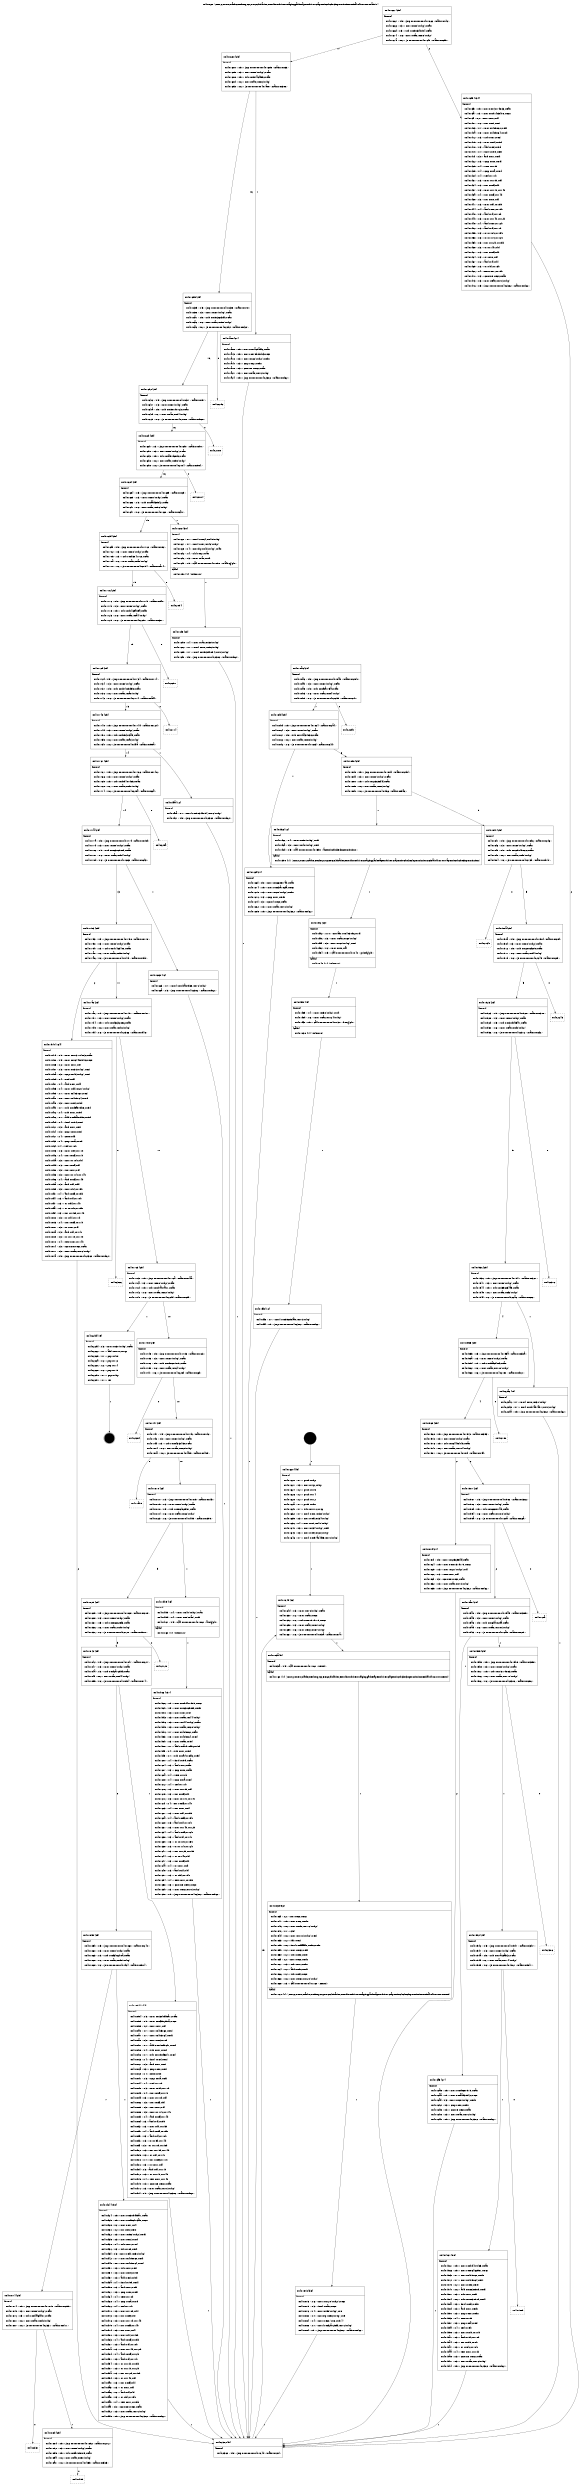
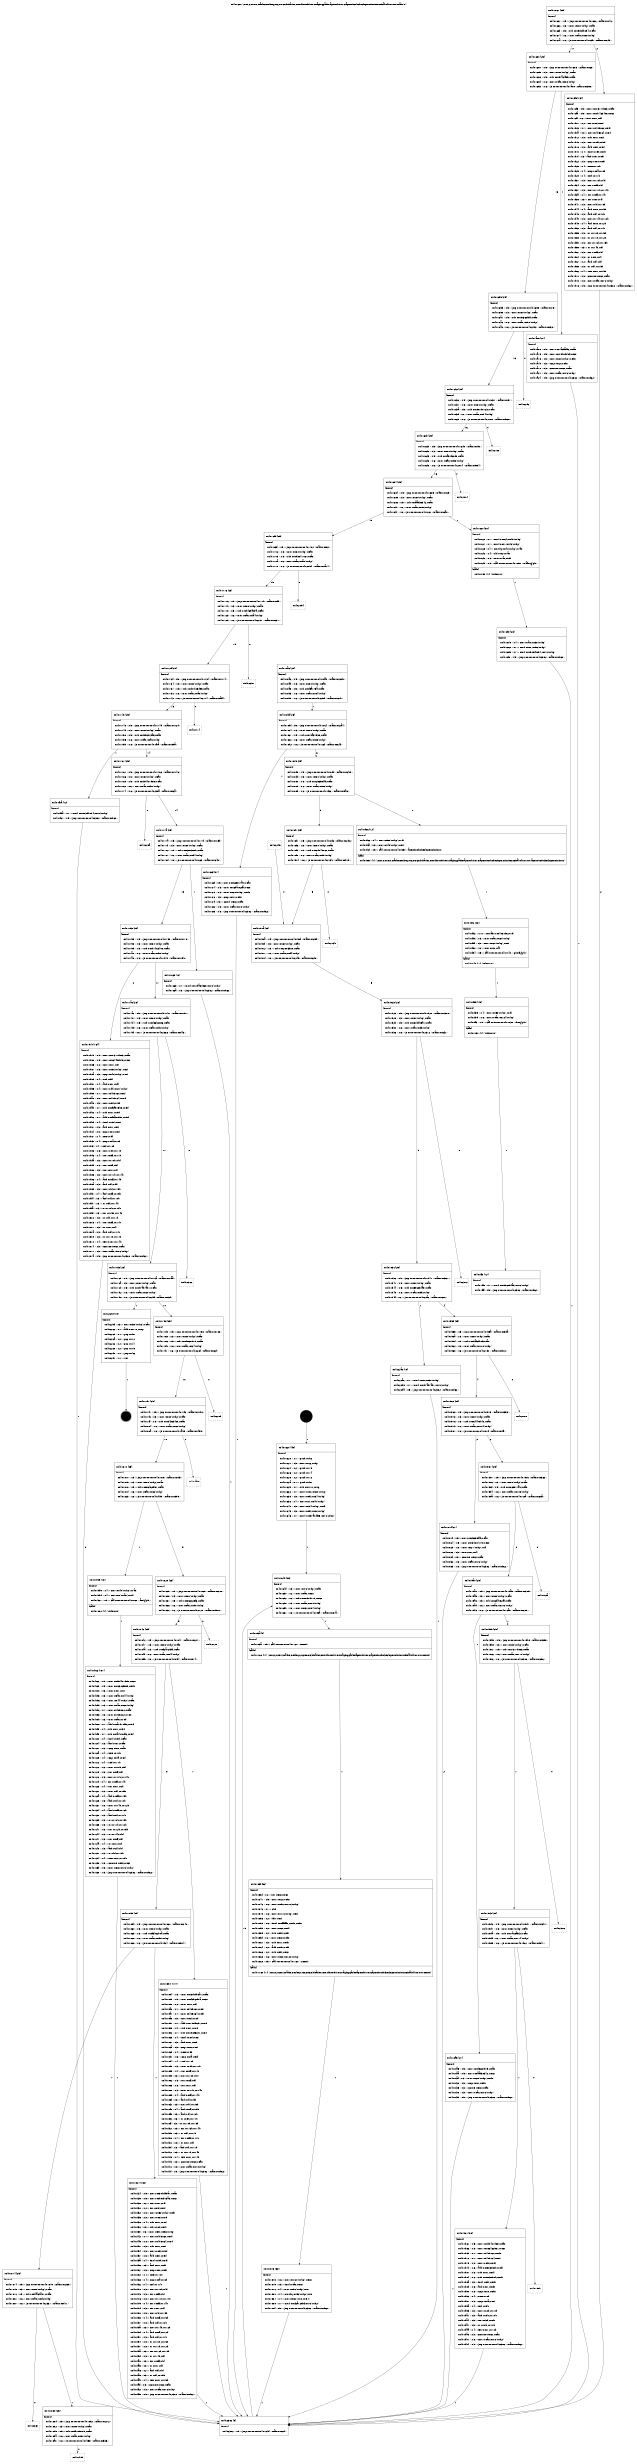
node "0x40229b": removed
edge "0x40190a [25]" -> "0x402245": reversed
edge "0x401ff8 [12]" -> "0x402382 [5]": removed, label "1"
